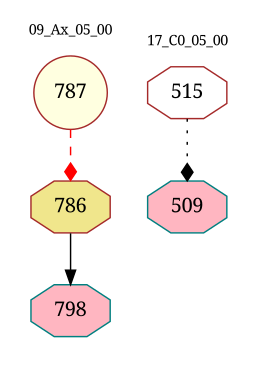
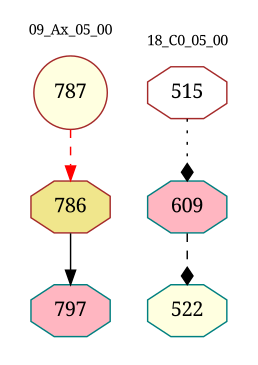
cluster "17_C0_05_00": label "17_C0_05_00" -> "18_C0_05_00"
edge "787" -> "786": arrowhead diamond -> normal
node "509": label "509" -> "609"
node "798": label "798" -> "797"
node "522": added
